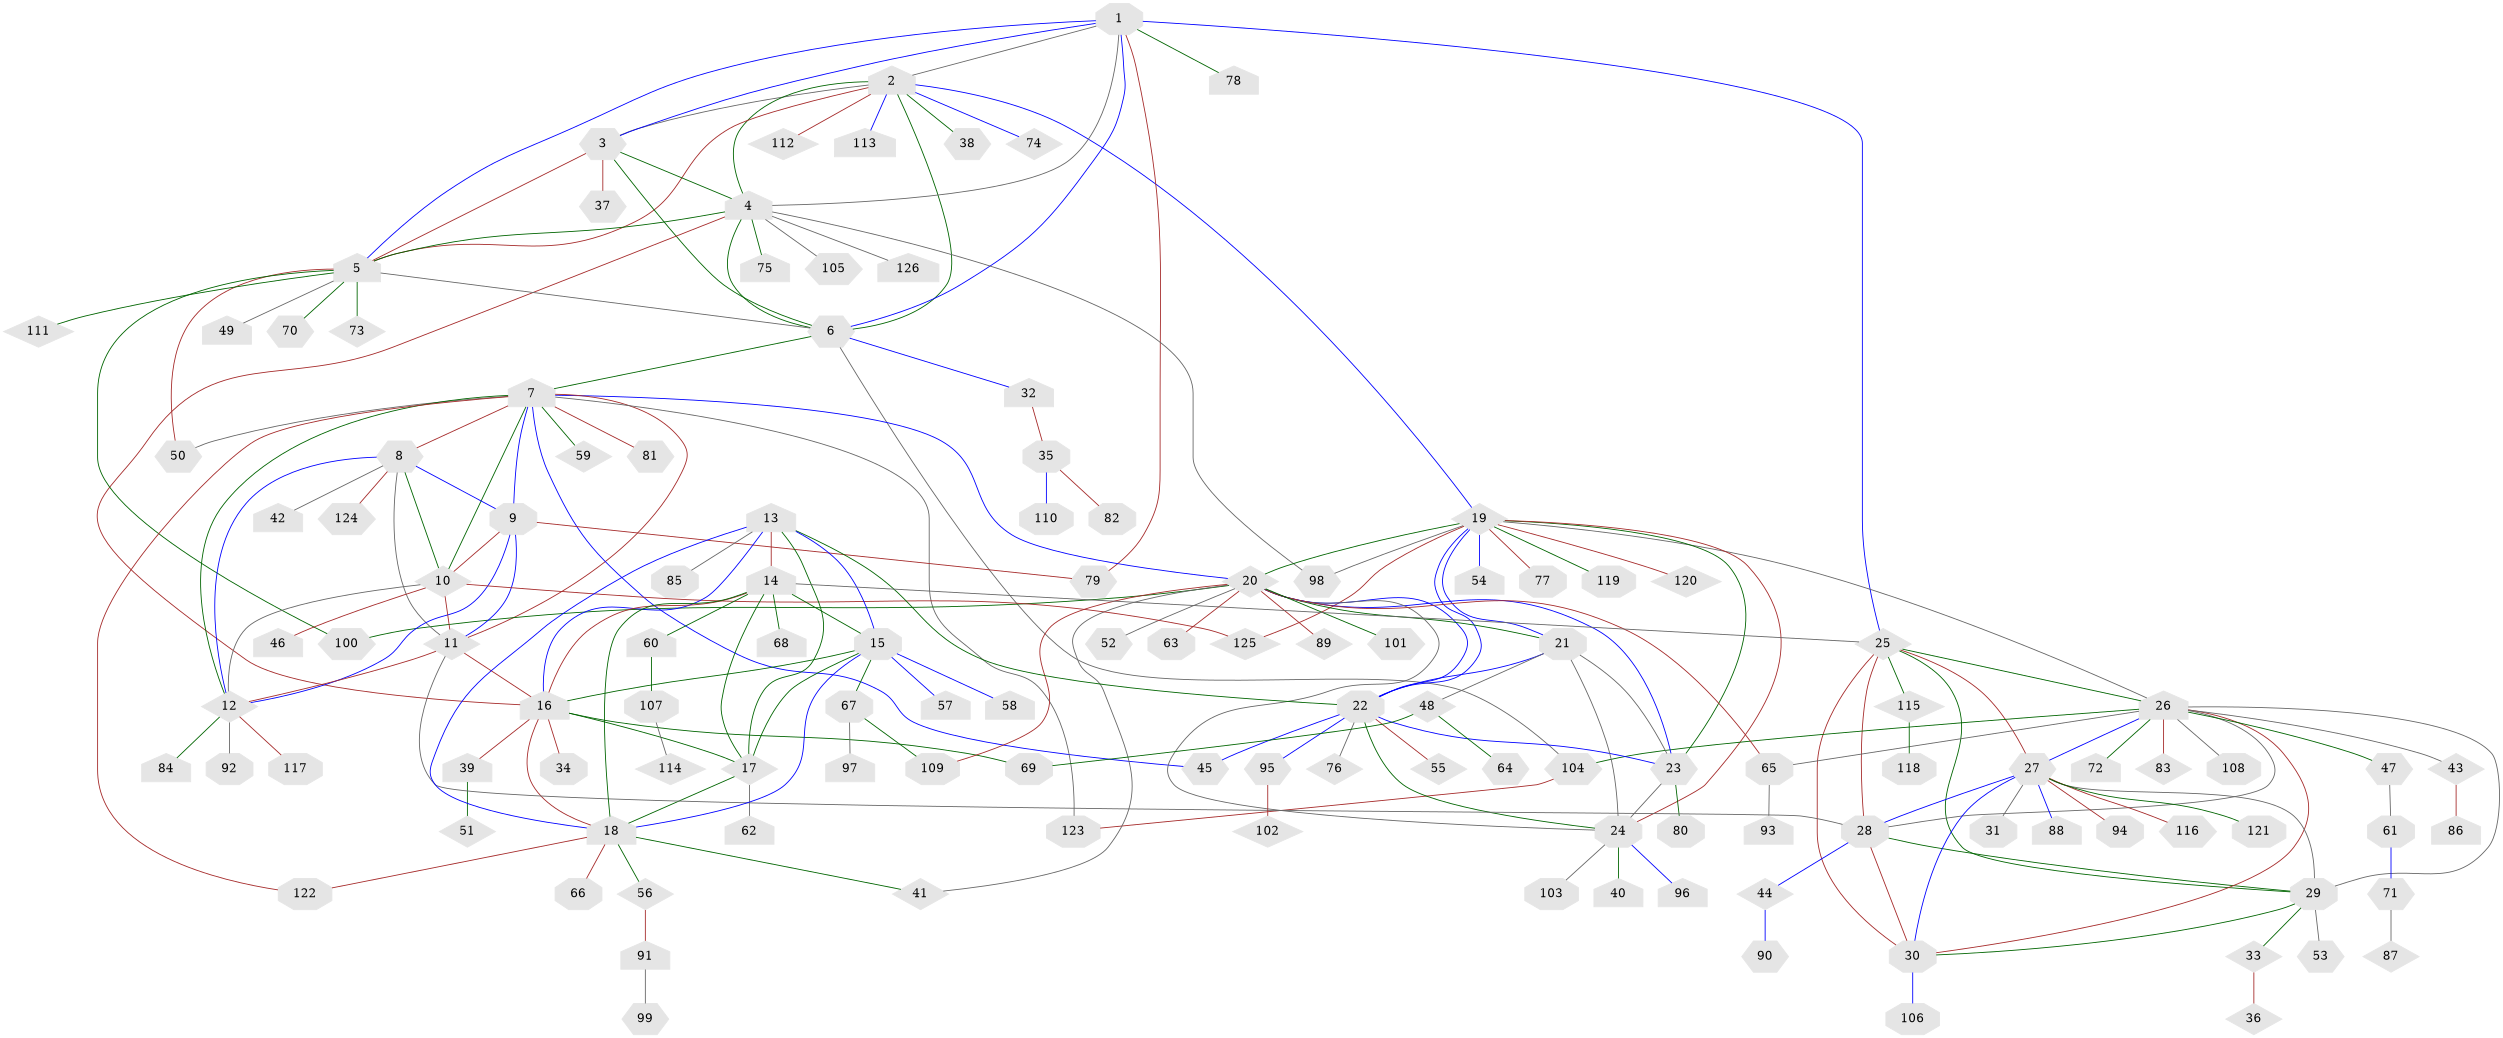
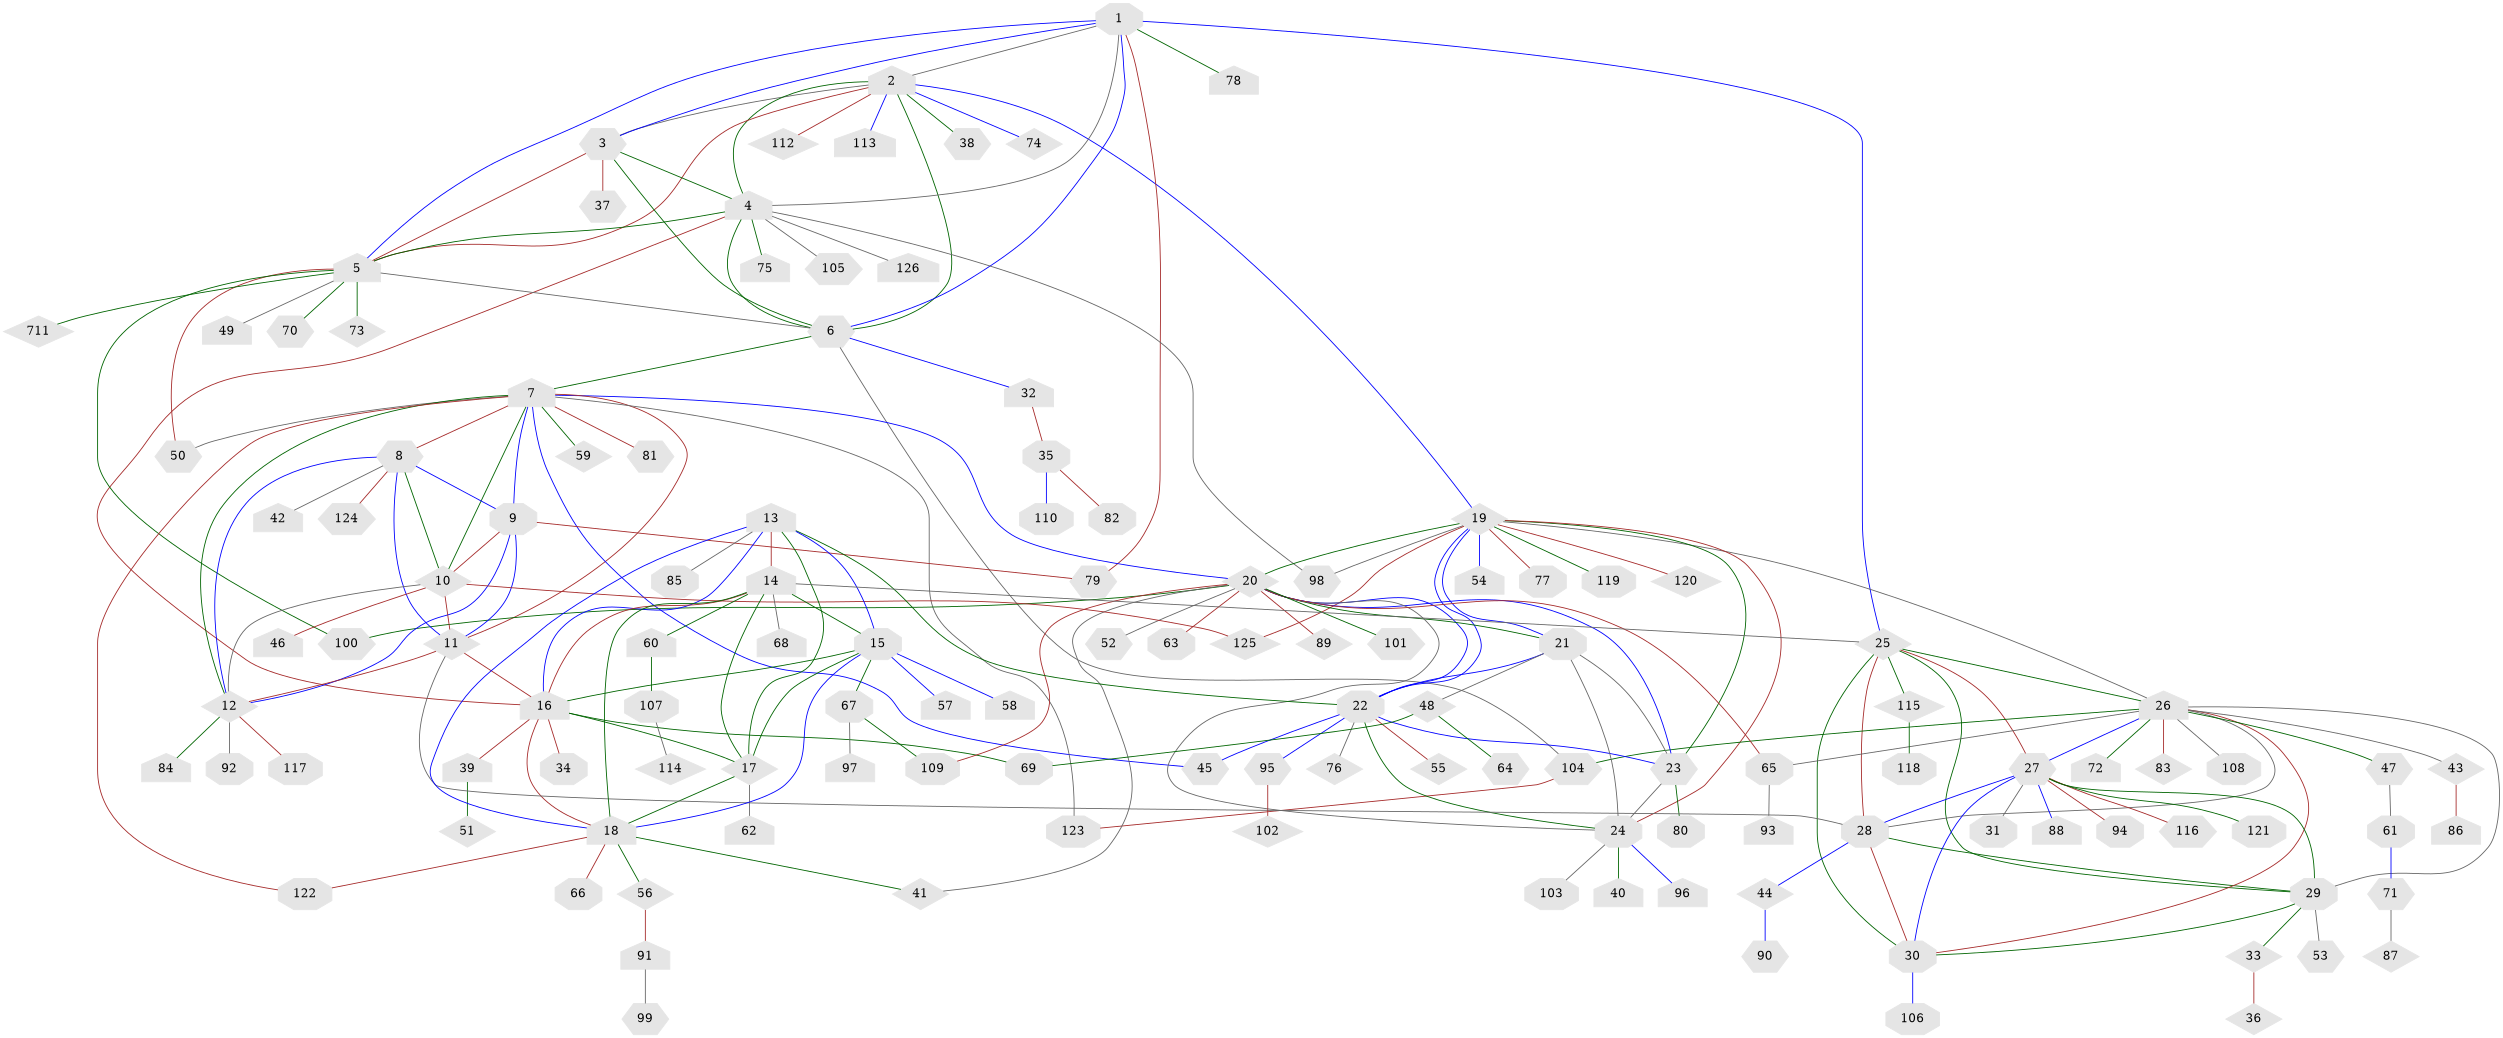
node "111": label "111" -> "711"
edge "8" -- "11": color gray40 -> blue
edge "14" -- "68": color darkgreen -> gray40
edge "27" -- "29": color gray40 -> darkgreen
edge "25" -- "30": color brown -> darkgreen
